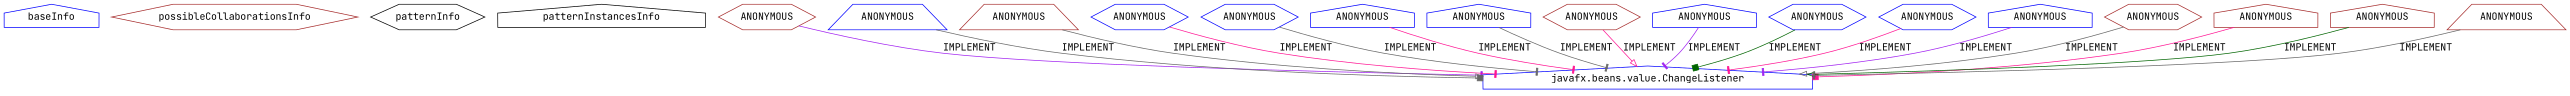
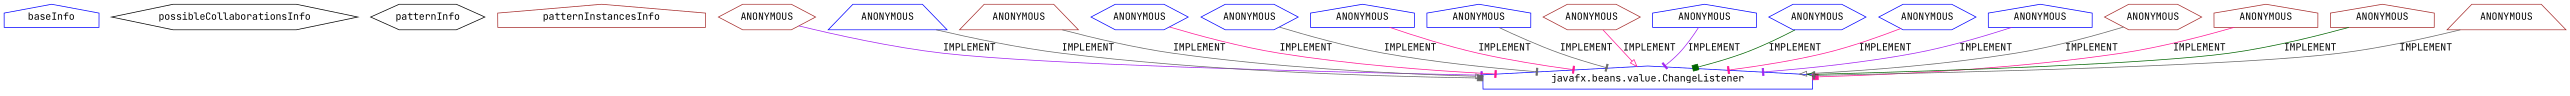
node "possibleCollaborationsInfo": color brown -> black
node "patternInstancesInfo": color black -> brown
